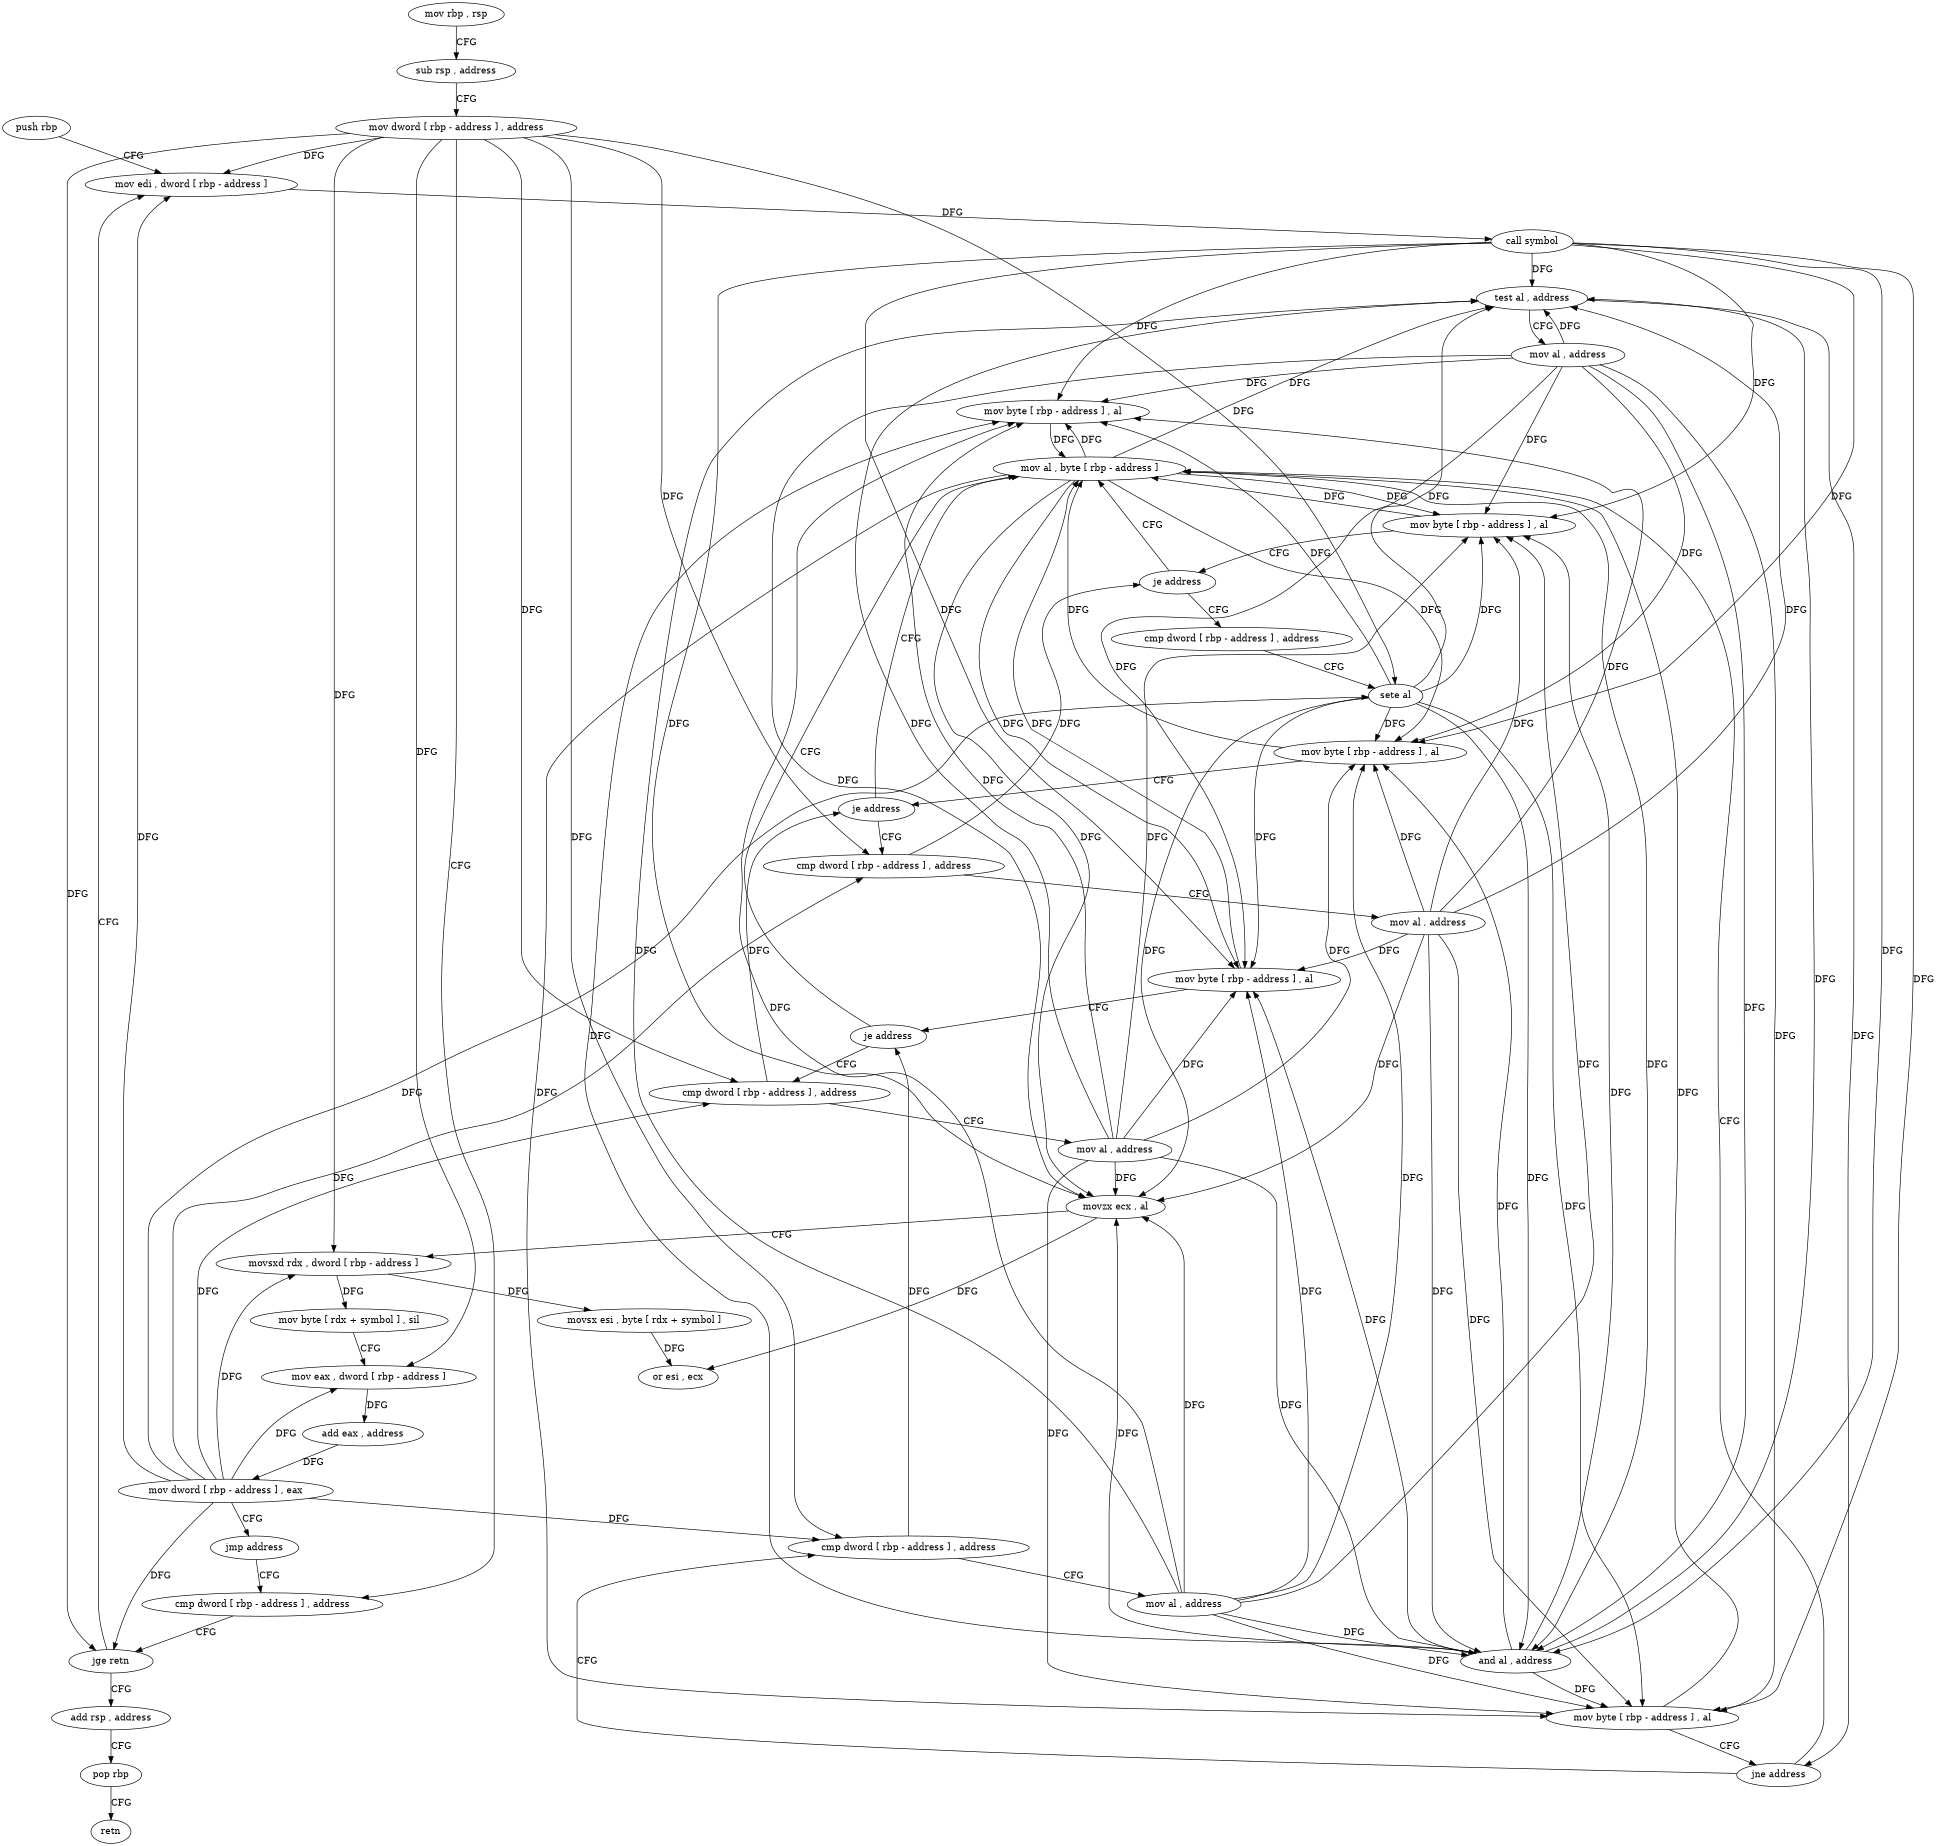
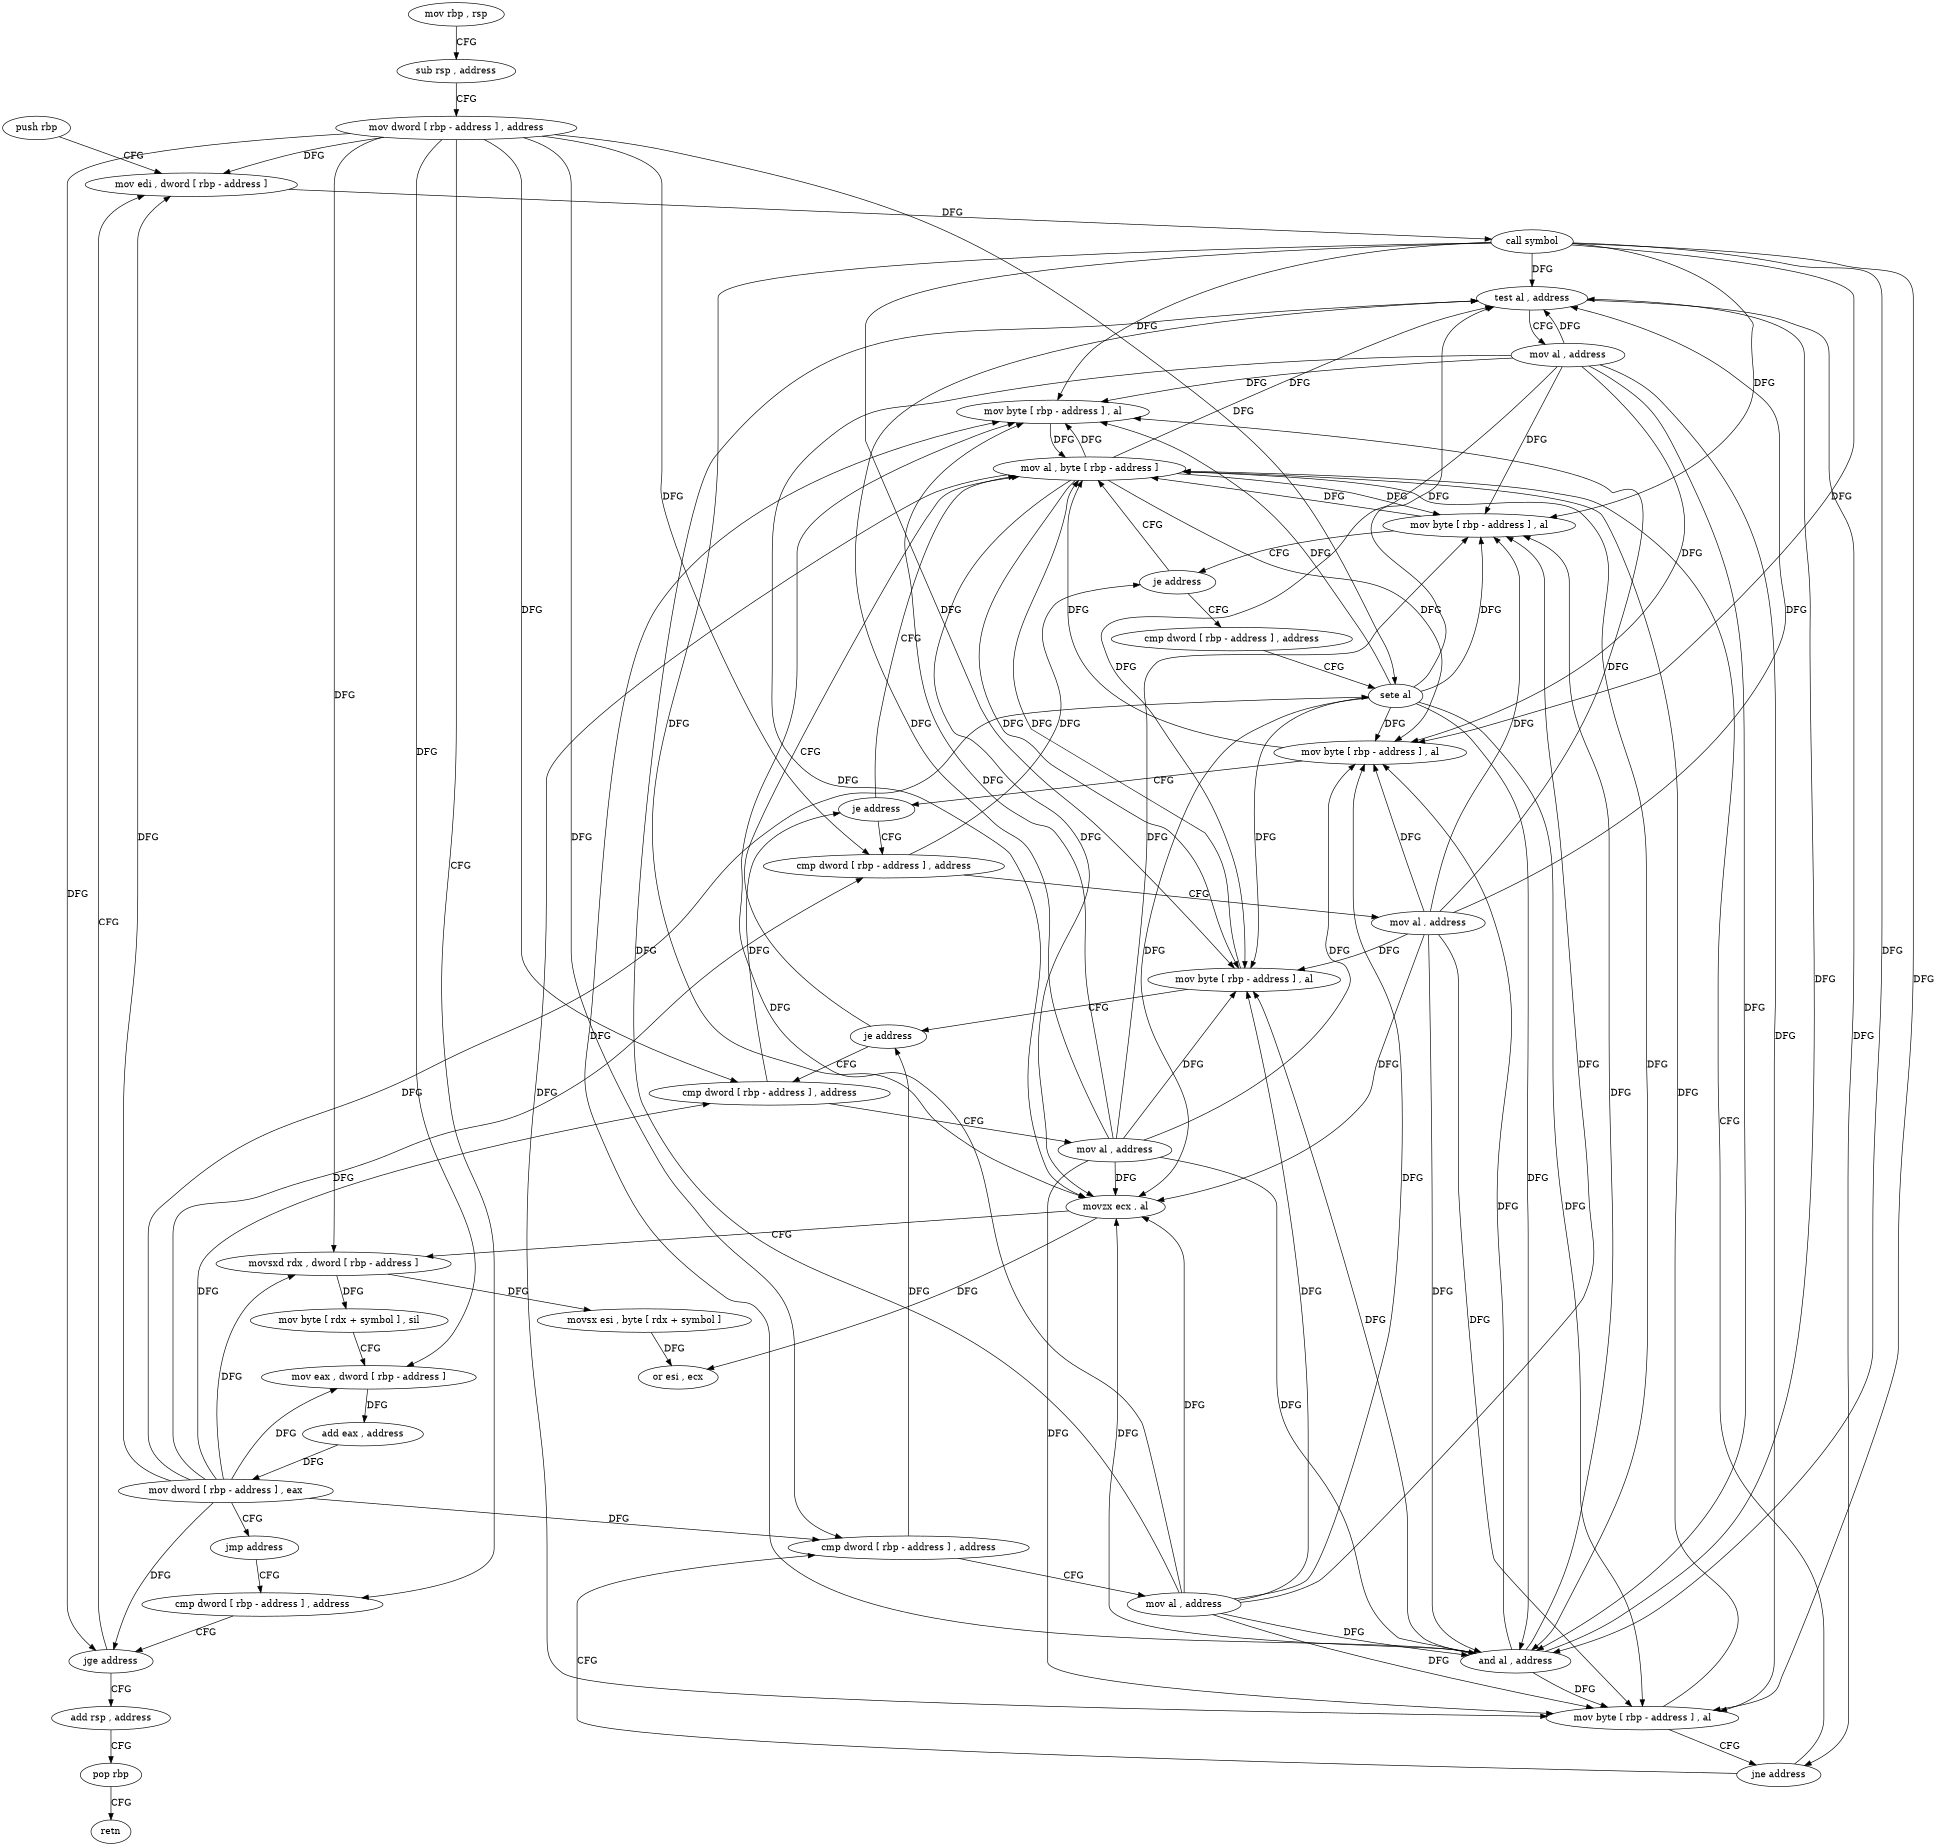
node "jge retn": label "jge retn" -> "jge address"
